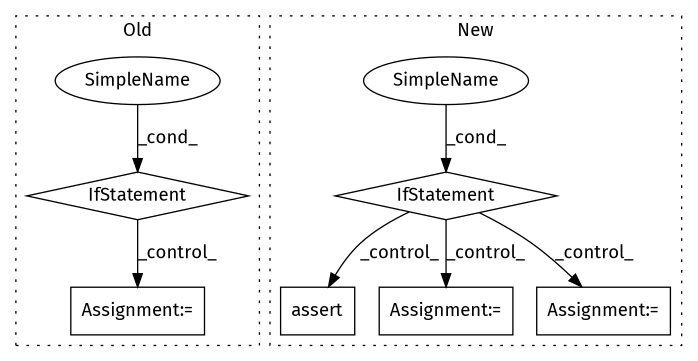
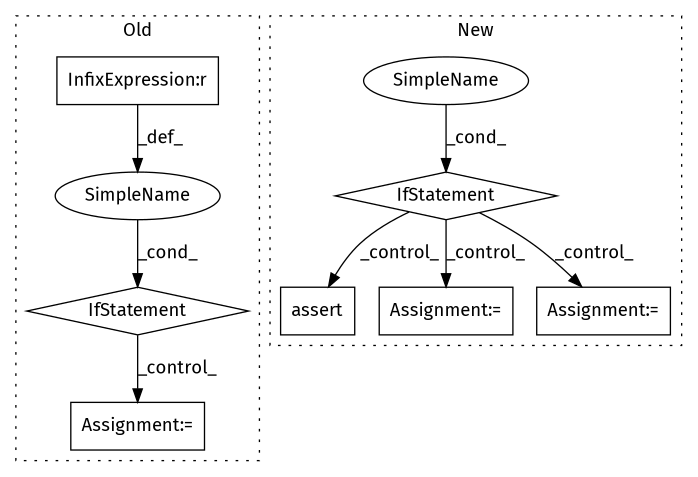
node "InfixExpression:r": added
